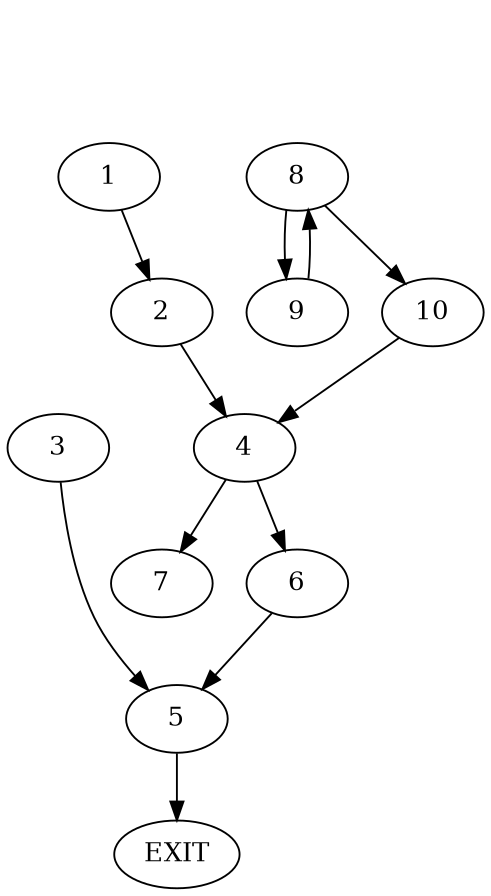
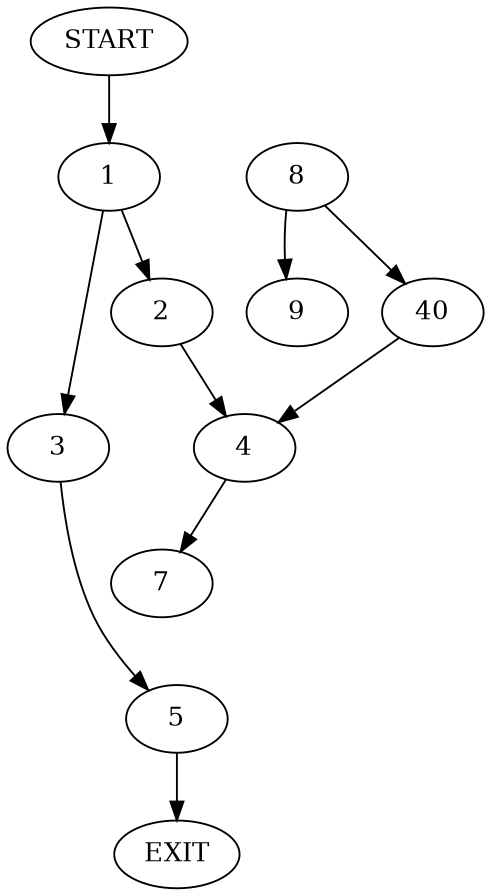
node "START": added
edge "9" -> "8": removed
edge "1" -> "3": added
node "10": label "10" -> "40"
node "6": removed
